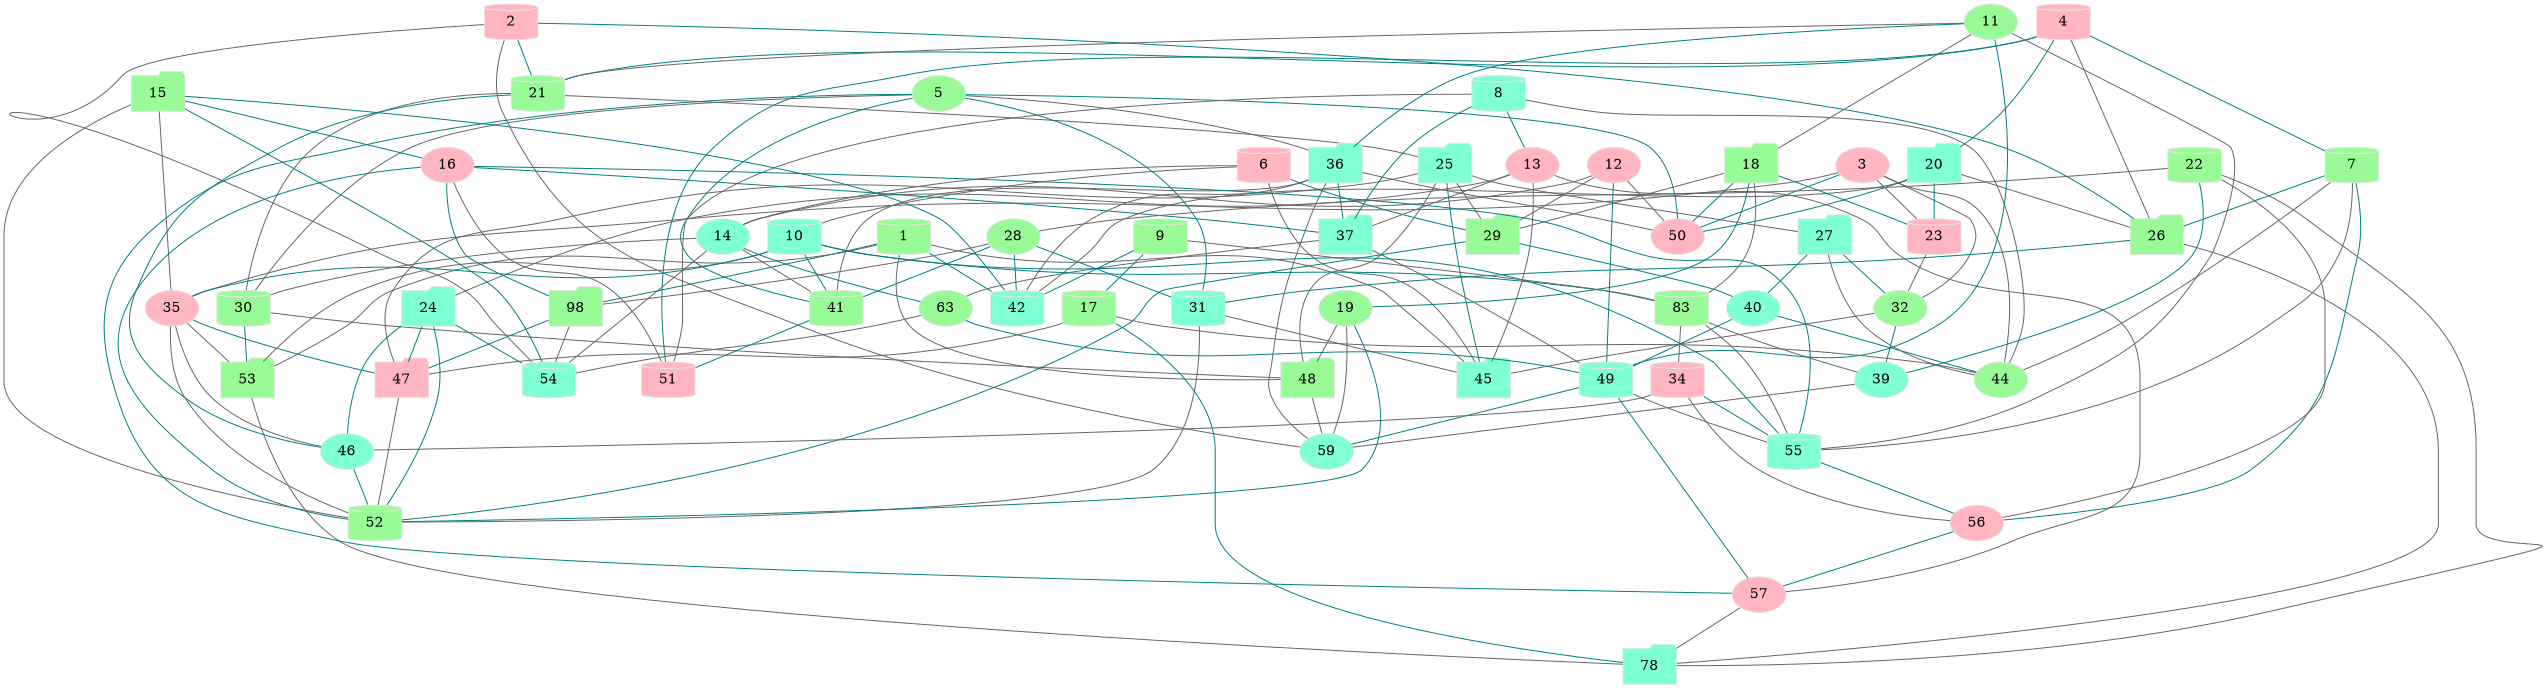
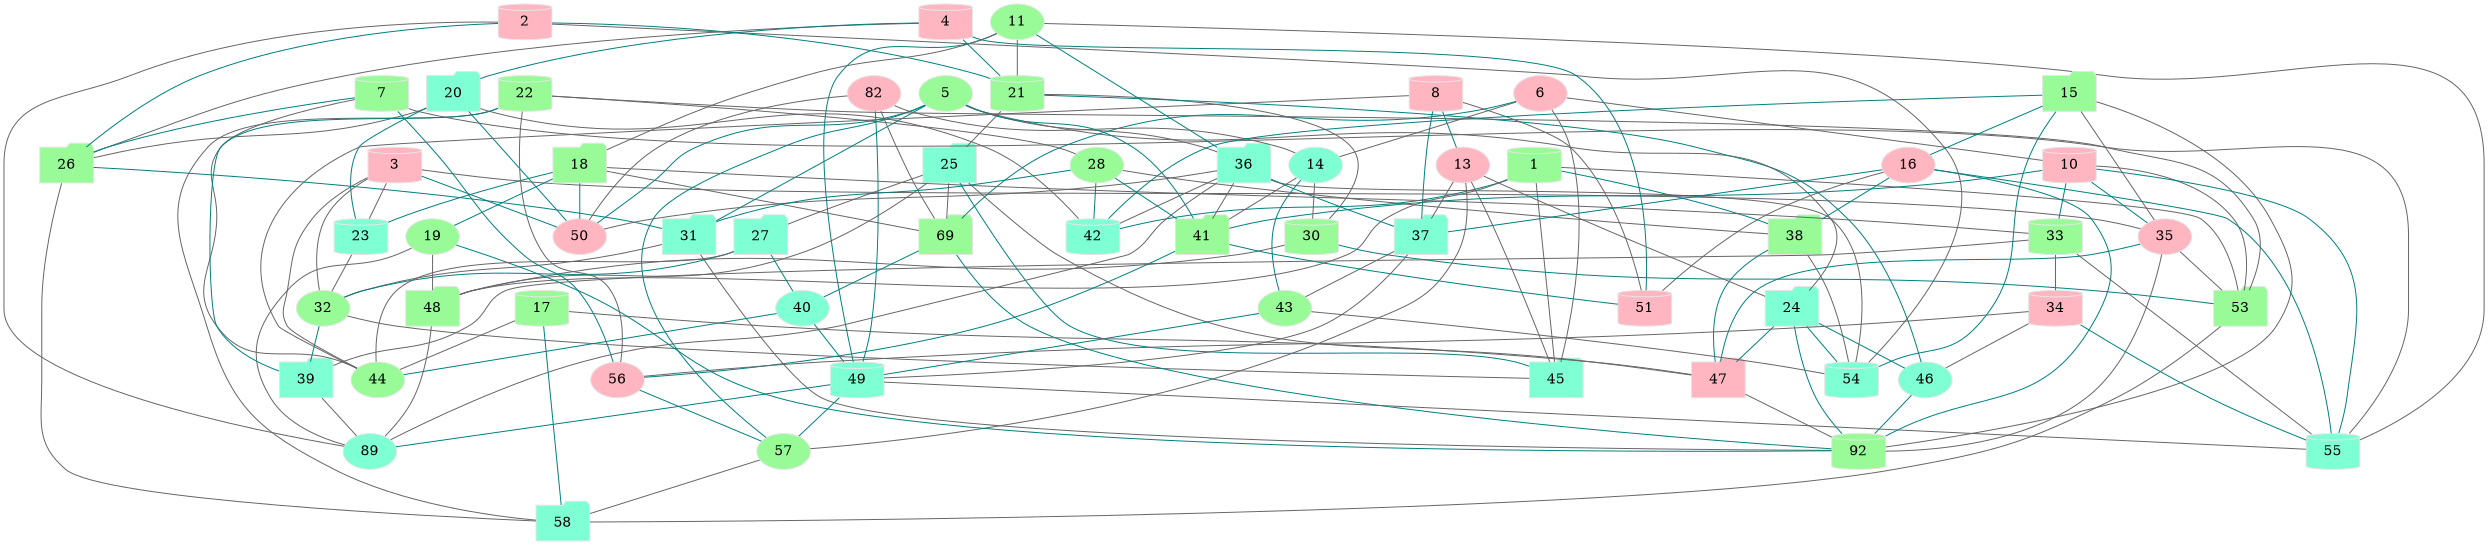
node "8": fillcolor aquamarine -> lightpink
edge "4" -- "7": removed
edge "22" -- "53": added
edge "5" -- "30": now "5" -- "24"
node "6": shape cylinder -> ellipse
node "12": label "12" -> "82"
node "3": shape ellipse -> cylinder
node "10": fillcolor aquamarine -> lightpink
node "9": removed
node "29": label "29" -> "69"
node "23": fillcolor lightpink -> aquamarine
edge "14" -- "54": now "36" -- "54"
node "98": label "98" -> "38"
node "41": shape cylinder -> folder
node "63": label "63" -> "43"
node "31": shape cylinder -> folder
node "83": label "83" -> "33"
edge "31" -- "45": now "31" -- "32"
node "39": shape ellipse -> folder
edge "35" -- "46": removed
node "59": label "59" -> "89"
edge "55" -- "56": now "41" -- "56"
node "52": label "52" -> "92"
node "57": fillcolor lightpink -> palegreen
node "78": label "78" -> "58"
